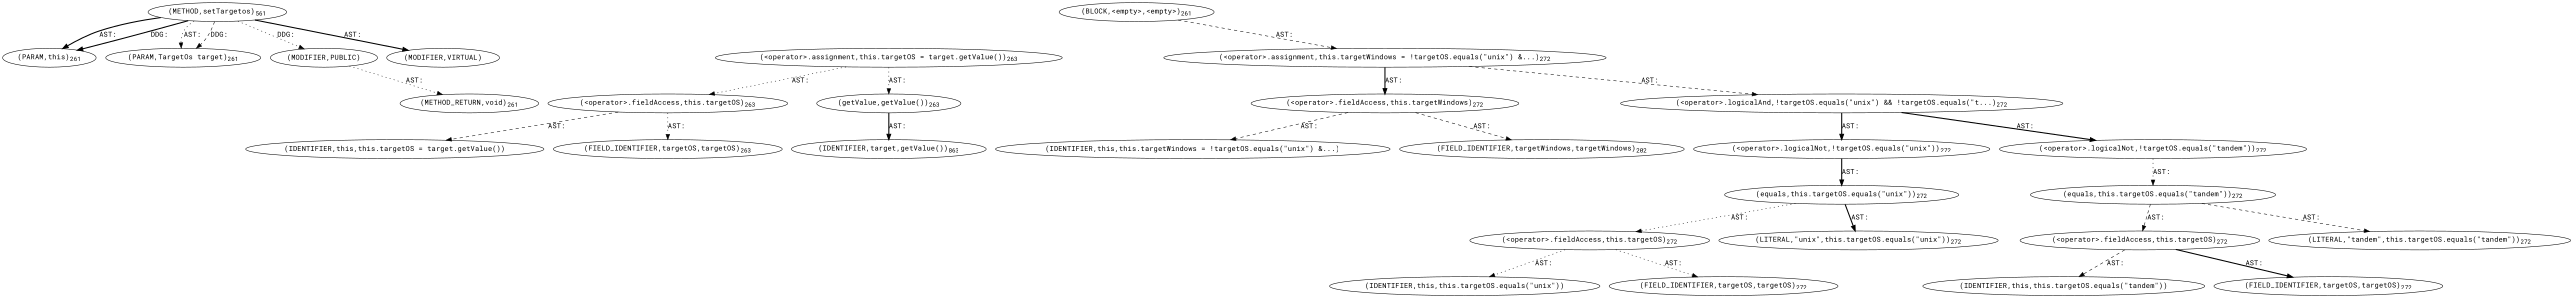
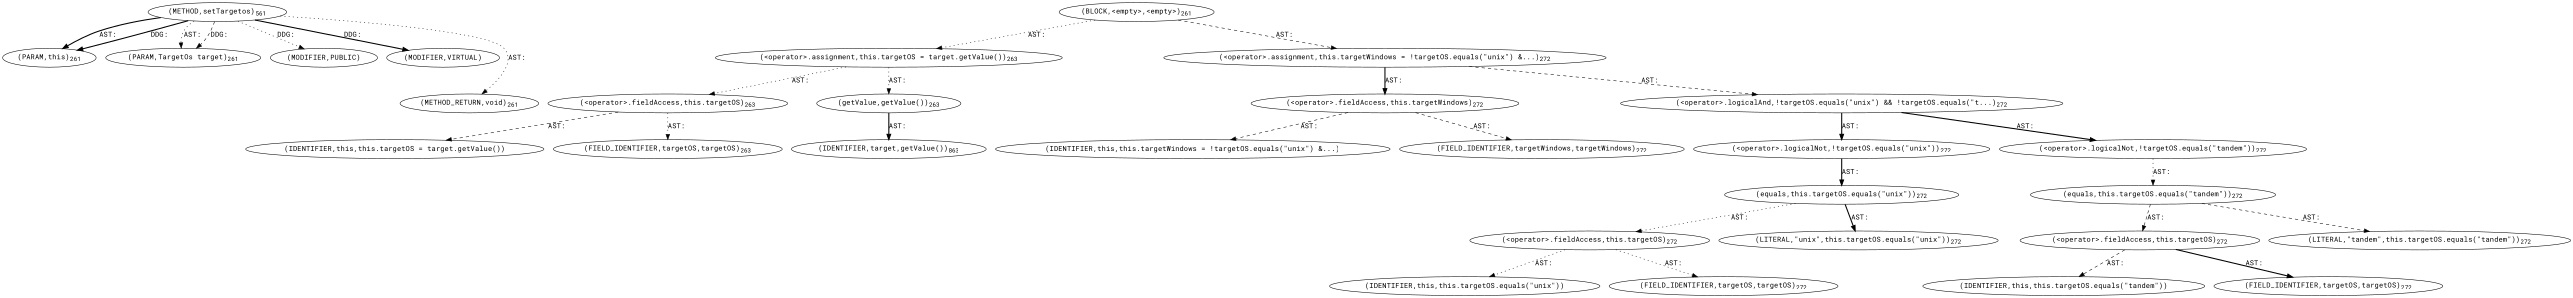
edge "(BLOCK,<empty>,<empty>)" -> "(<operator>.assignment,this.targetOS = target.getValue())": added, label "AST:"
edge "(METHOD,setTargetos)" -> "(MODIFIER,VIRTUAL)": label "AST: " -> "DDG: "
edge "(MODIFIER,PUBLIC)" -> "(METHOD_RETURN,void)": now "(METHOD,setTargetos)" -> "(METHOD_RETURN,void)"
node "(FIELD_IDENTIFIER,targetWindows,targetWindows)": text "202" -> "272"
